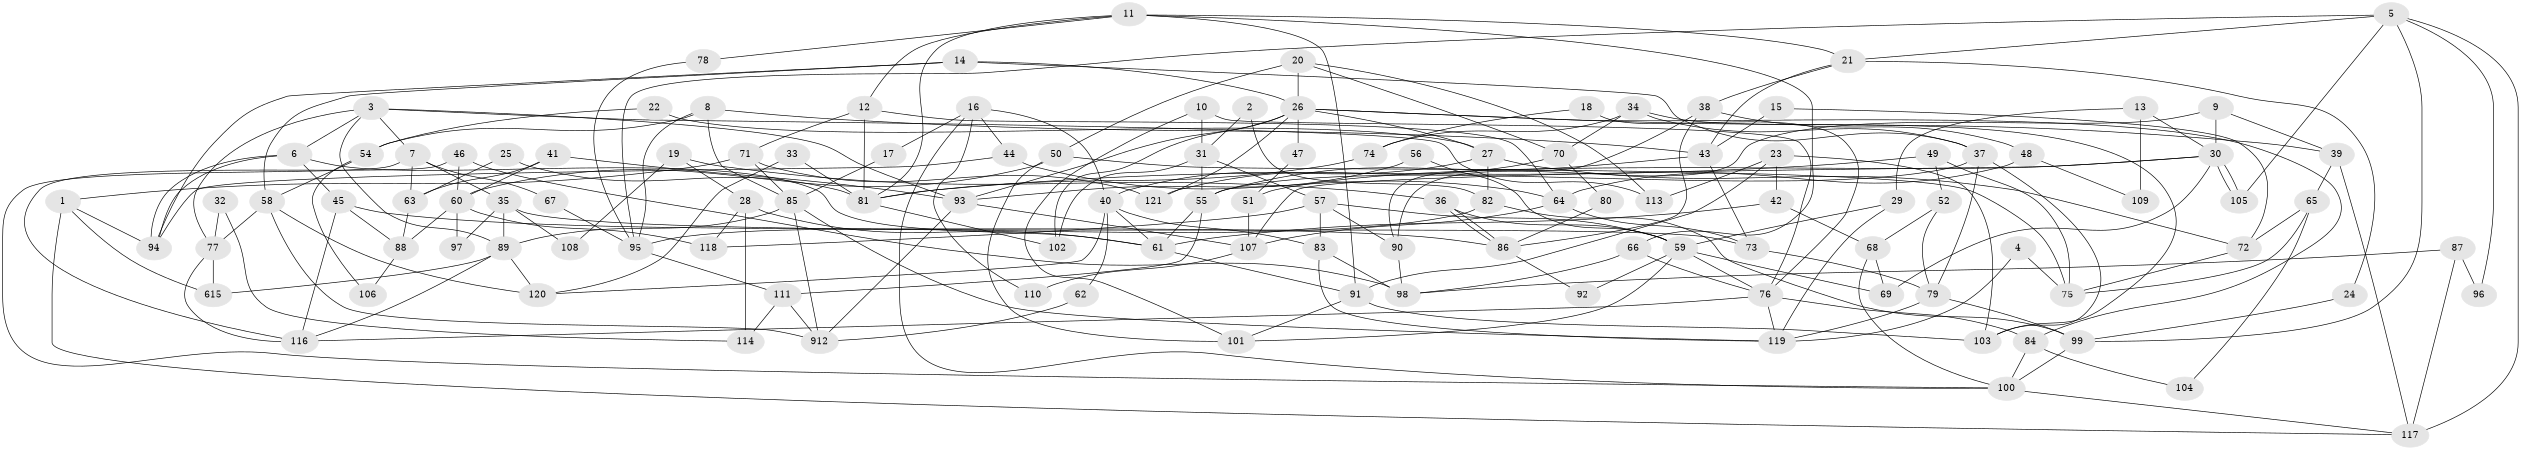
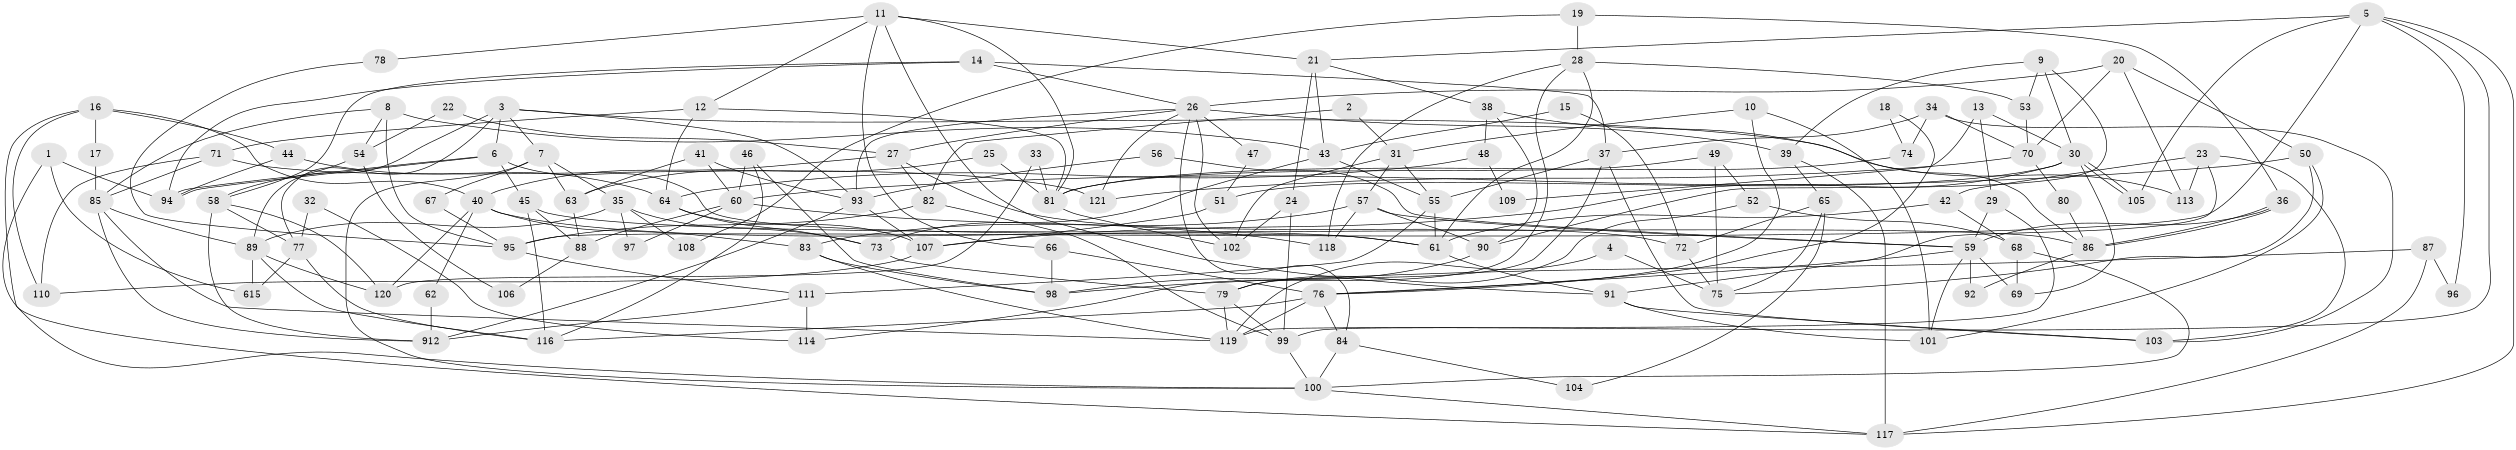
node "53": added
edge "71" -- "1": now "71" -- "110"
edge "24" -- "102": added
